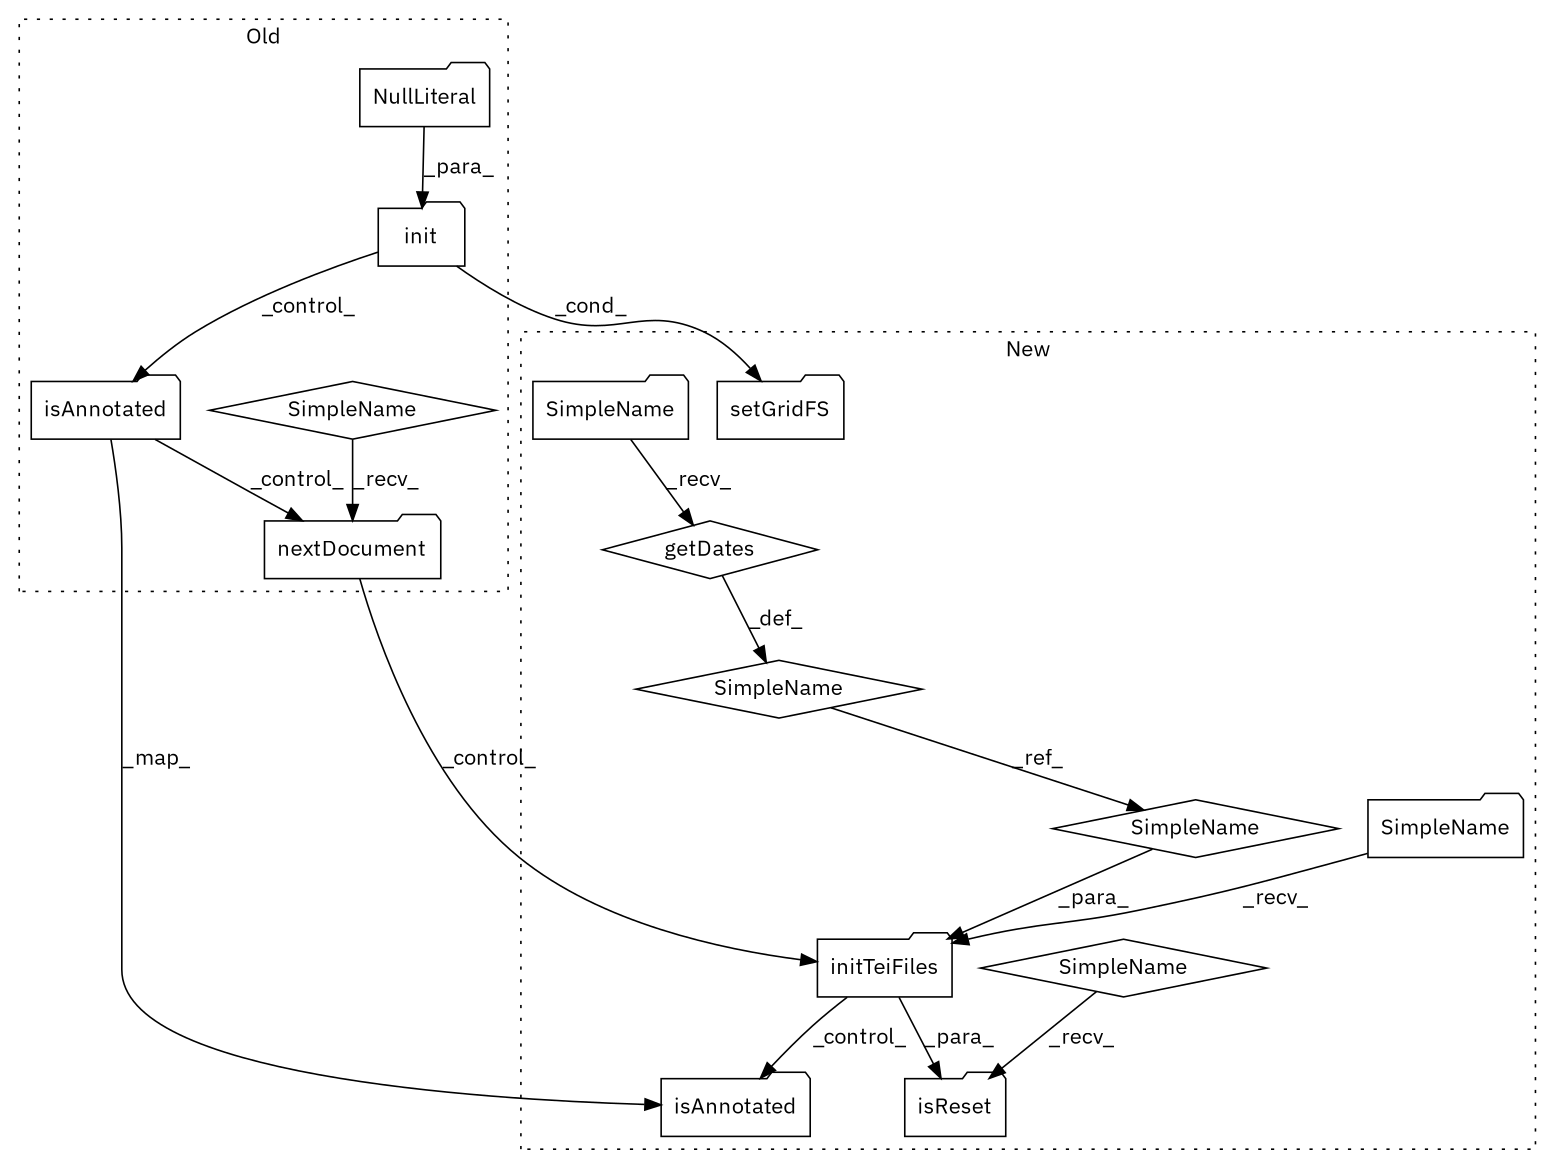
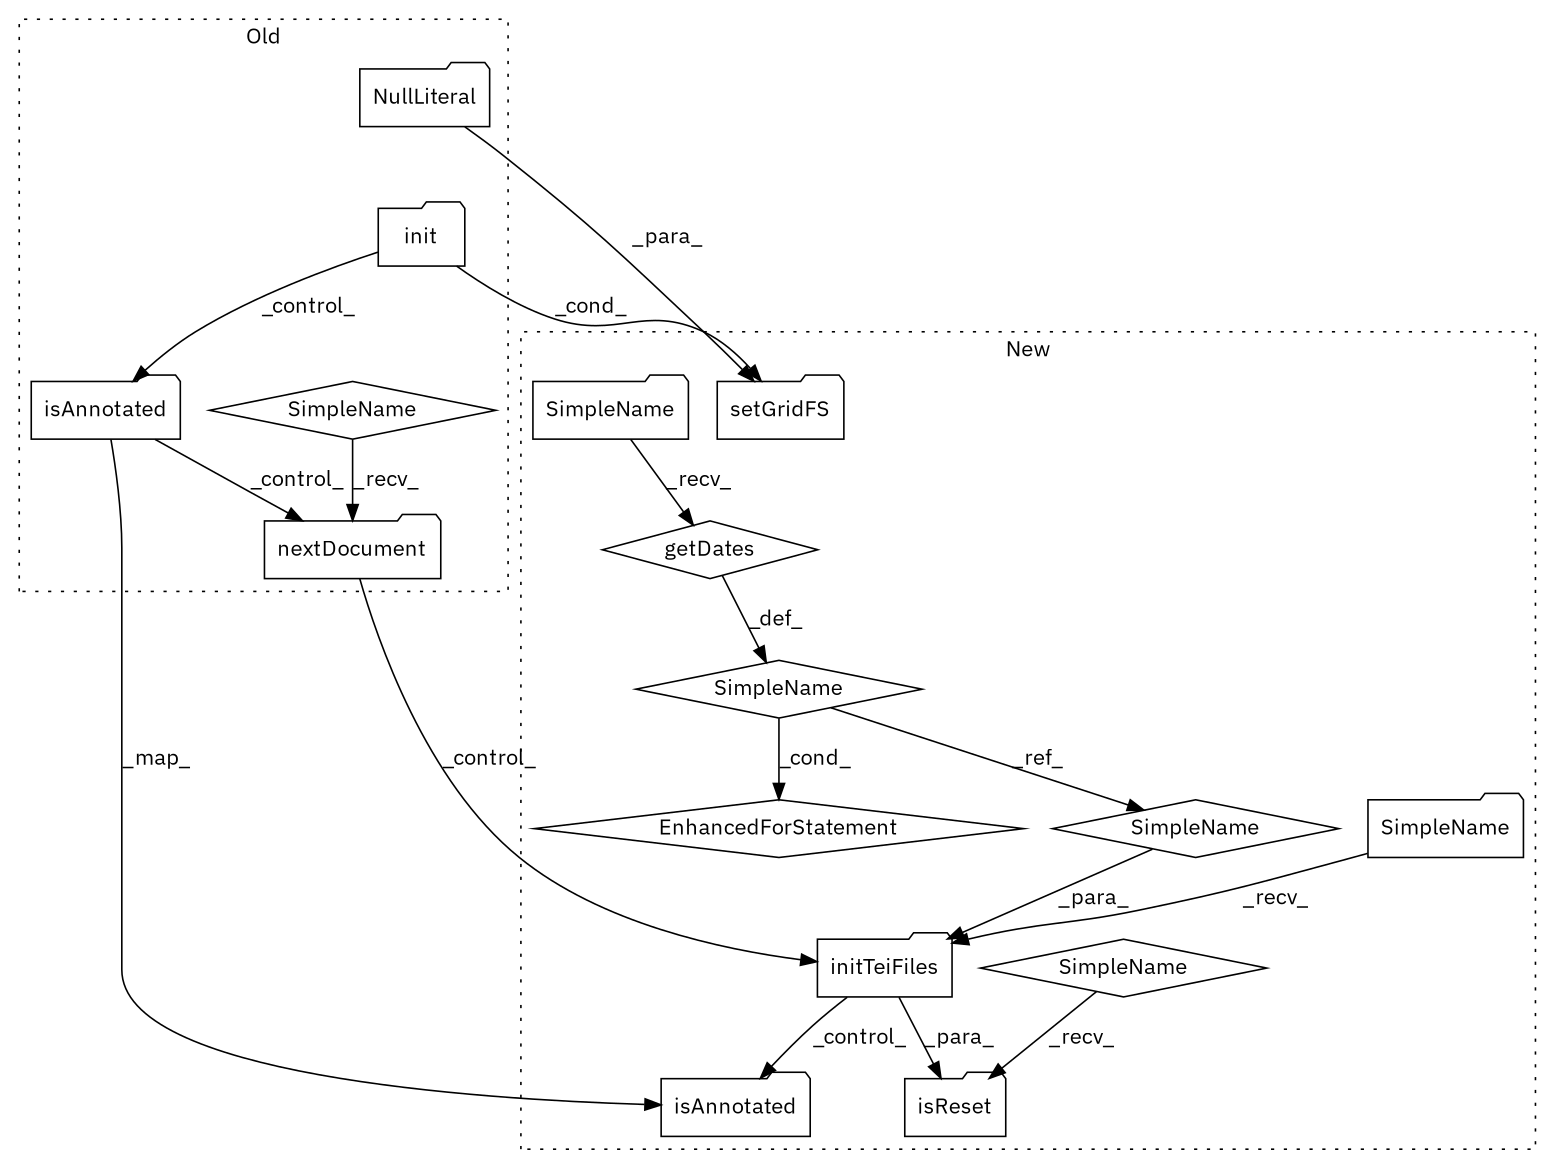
edge "NullLiteral" -> "init": now "NullLiteral" -> "setGridFS"
node "EnhancedForStatement": added
